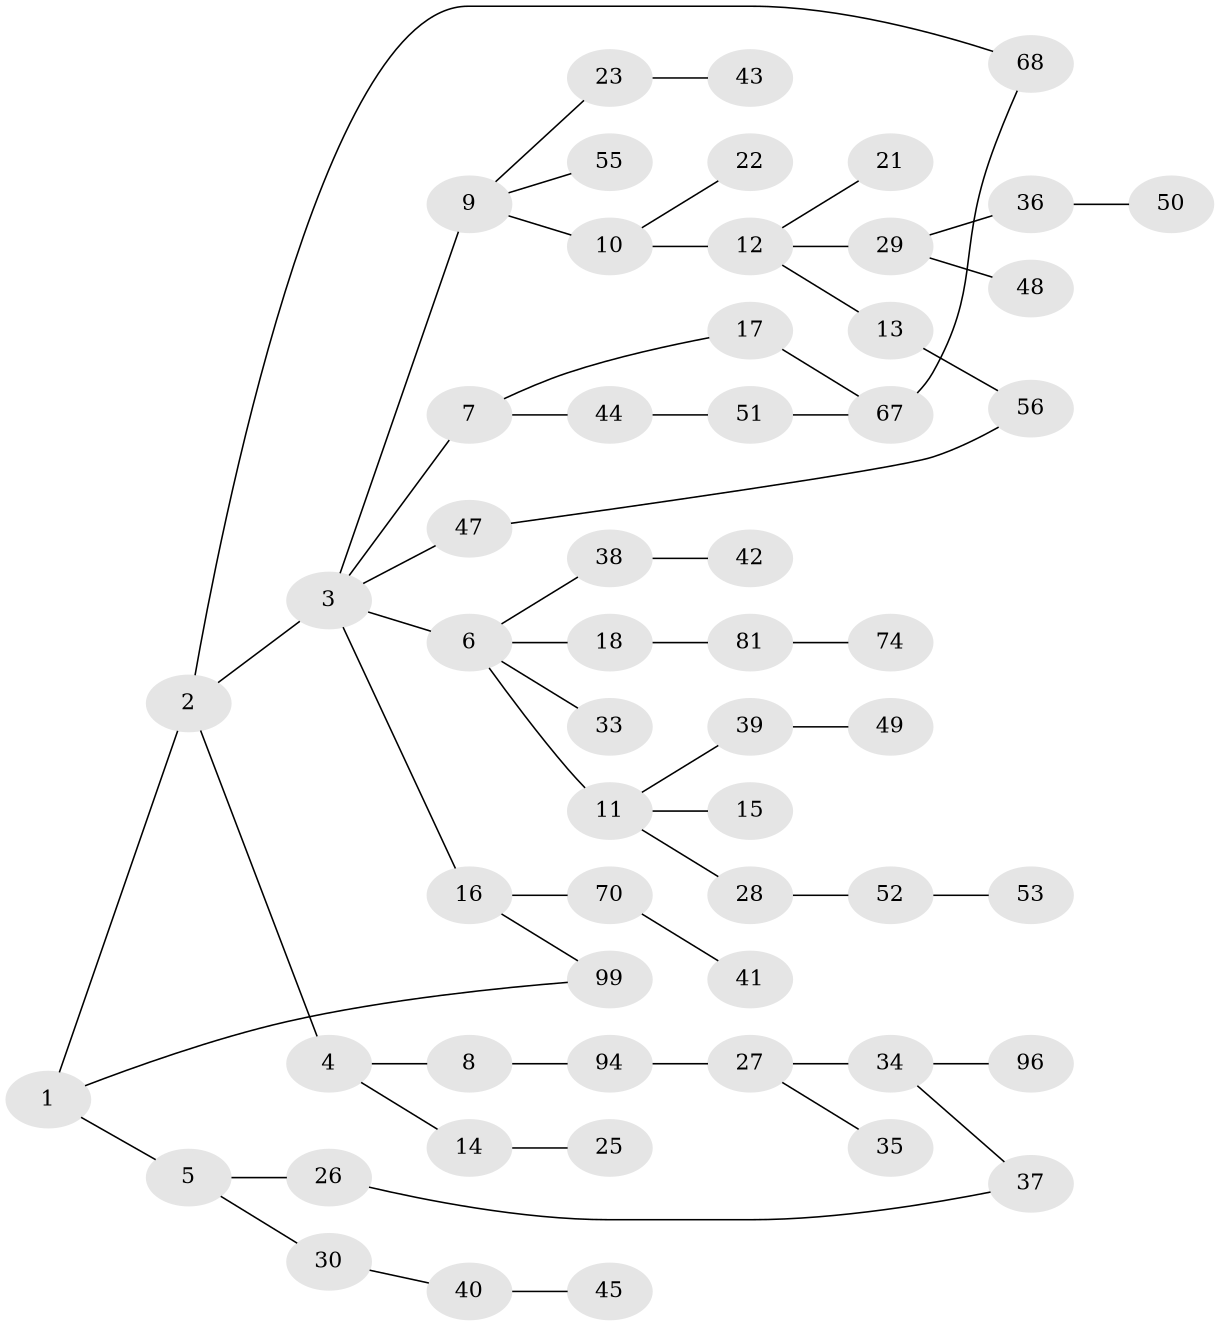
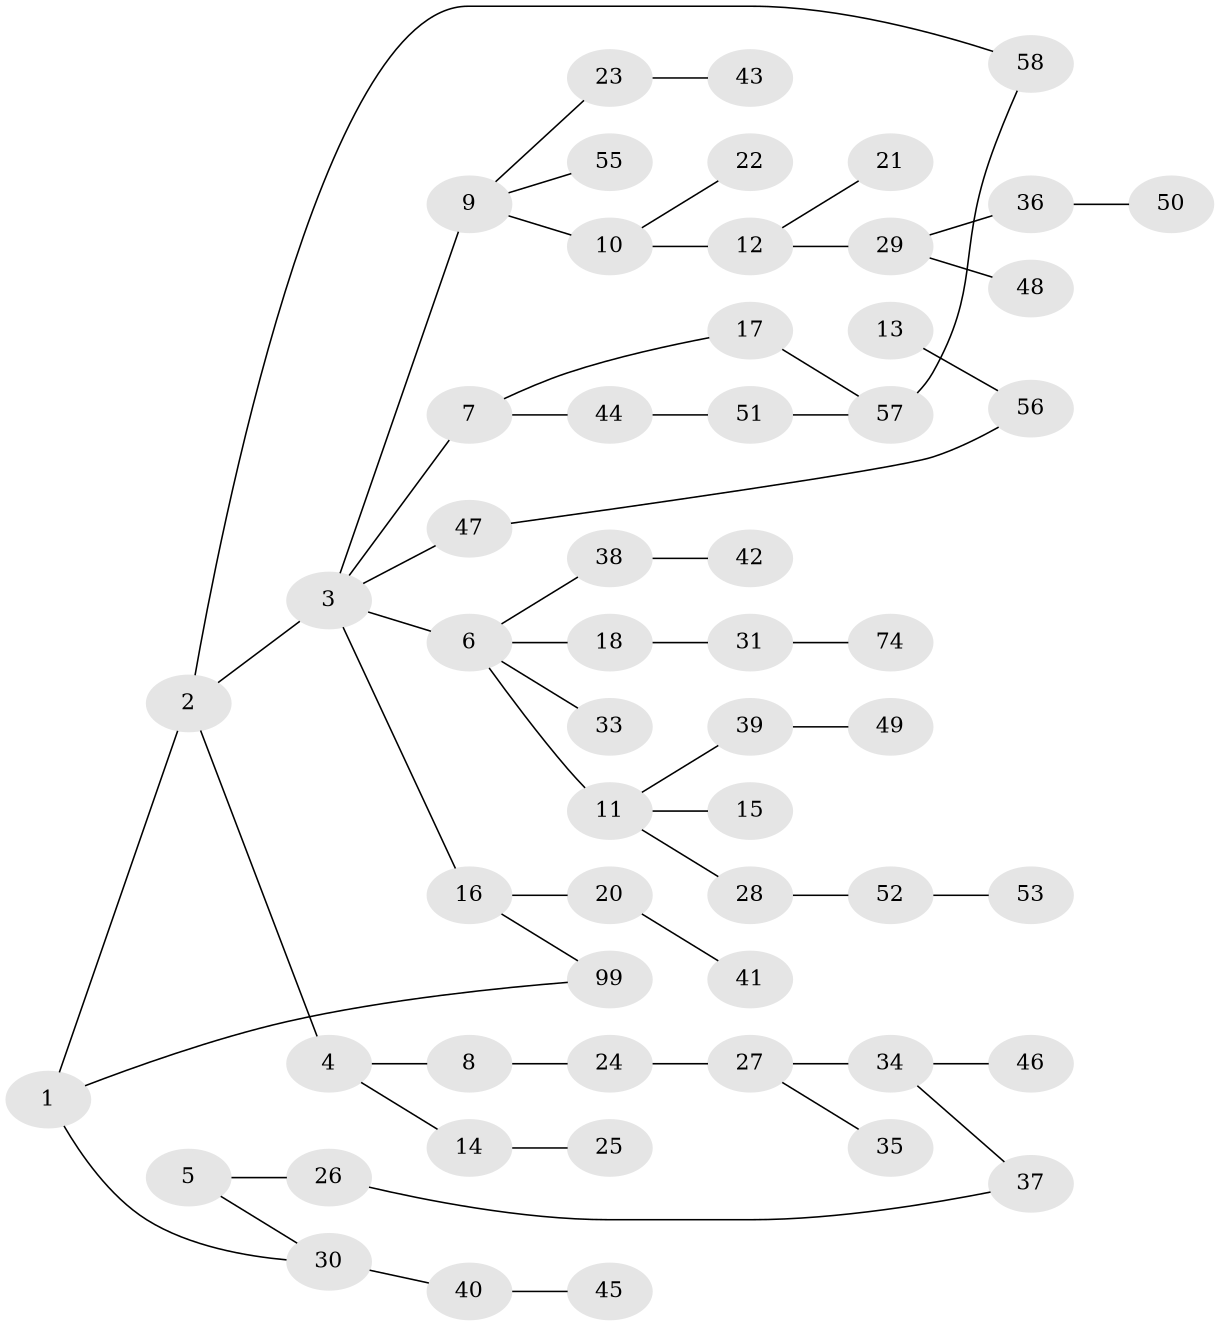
node "68": label "68" -> "58"
edge "12" -- "13": removed
node "67": label "67" -> "57"
node "81": label "81" -> "31"
node "70": label "70" -> "20"
node "94": label "94" -> "24"
node "96": label "96" -> "46"
edge "1" -- "5": now "1" -- "30"
